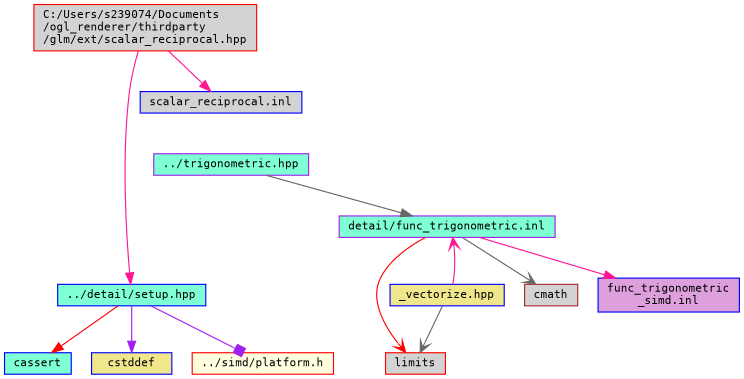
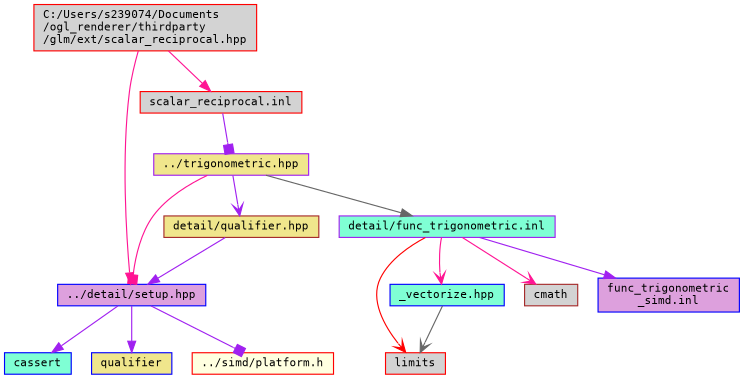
node "scalar_reciprocal.inl": color blue -> red
edge "scalar_reciprocal.inl" -> "../trigonometric.hpp": added
node "../trigonometric.hpp": fillcolor aquamarine -> khaki
edge "../trigonometric.hpp" -> "../detail/setup.hpp": added
node "detail/qualifier.hpp": added
edge "detail/func_trigonometric.inl" -> "func_trigonometric _simd.inl": color deeppink -> purple
edge "detail/func_trigonometric.inl" -> "cmath": color gray40 -> deeppink
edge "_vectorize.hpp" -> "detail/func_trigonometric.inl": reversed
node "../detail/setup.hpp": fillcolor aquamarine -> plum
node "_vectorize.hpp": fillcolor khaki -> aquamarine
edge "../detail/setup.hpp" -> "cassert": color red -> purple
node "cstddef": label "cstddef" -> "qualifier"
